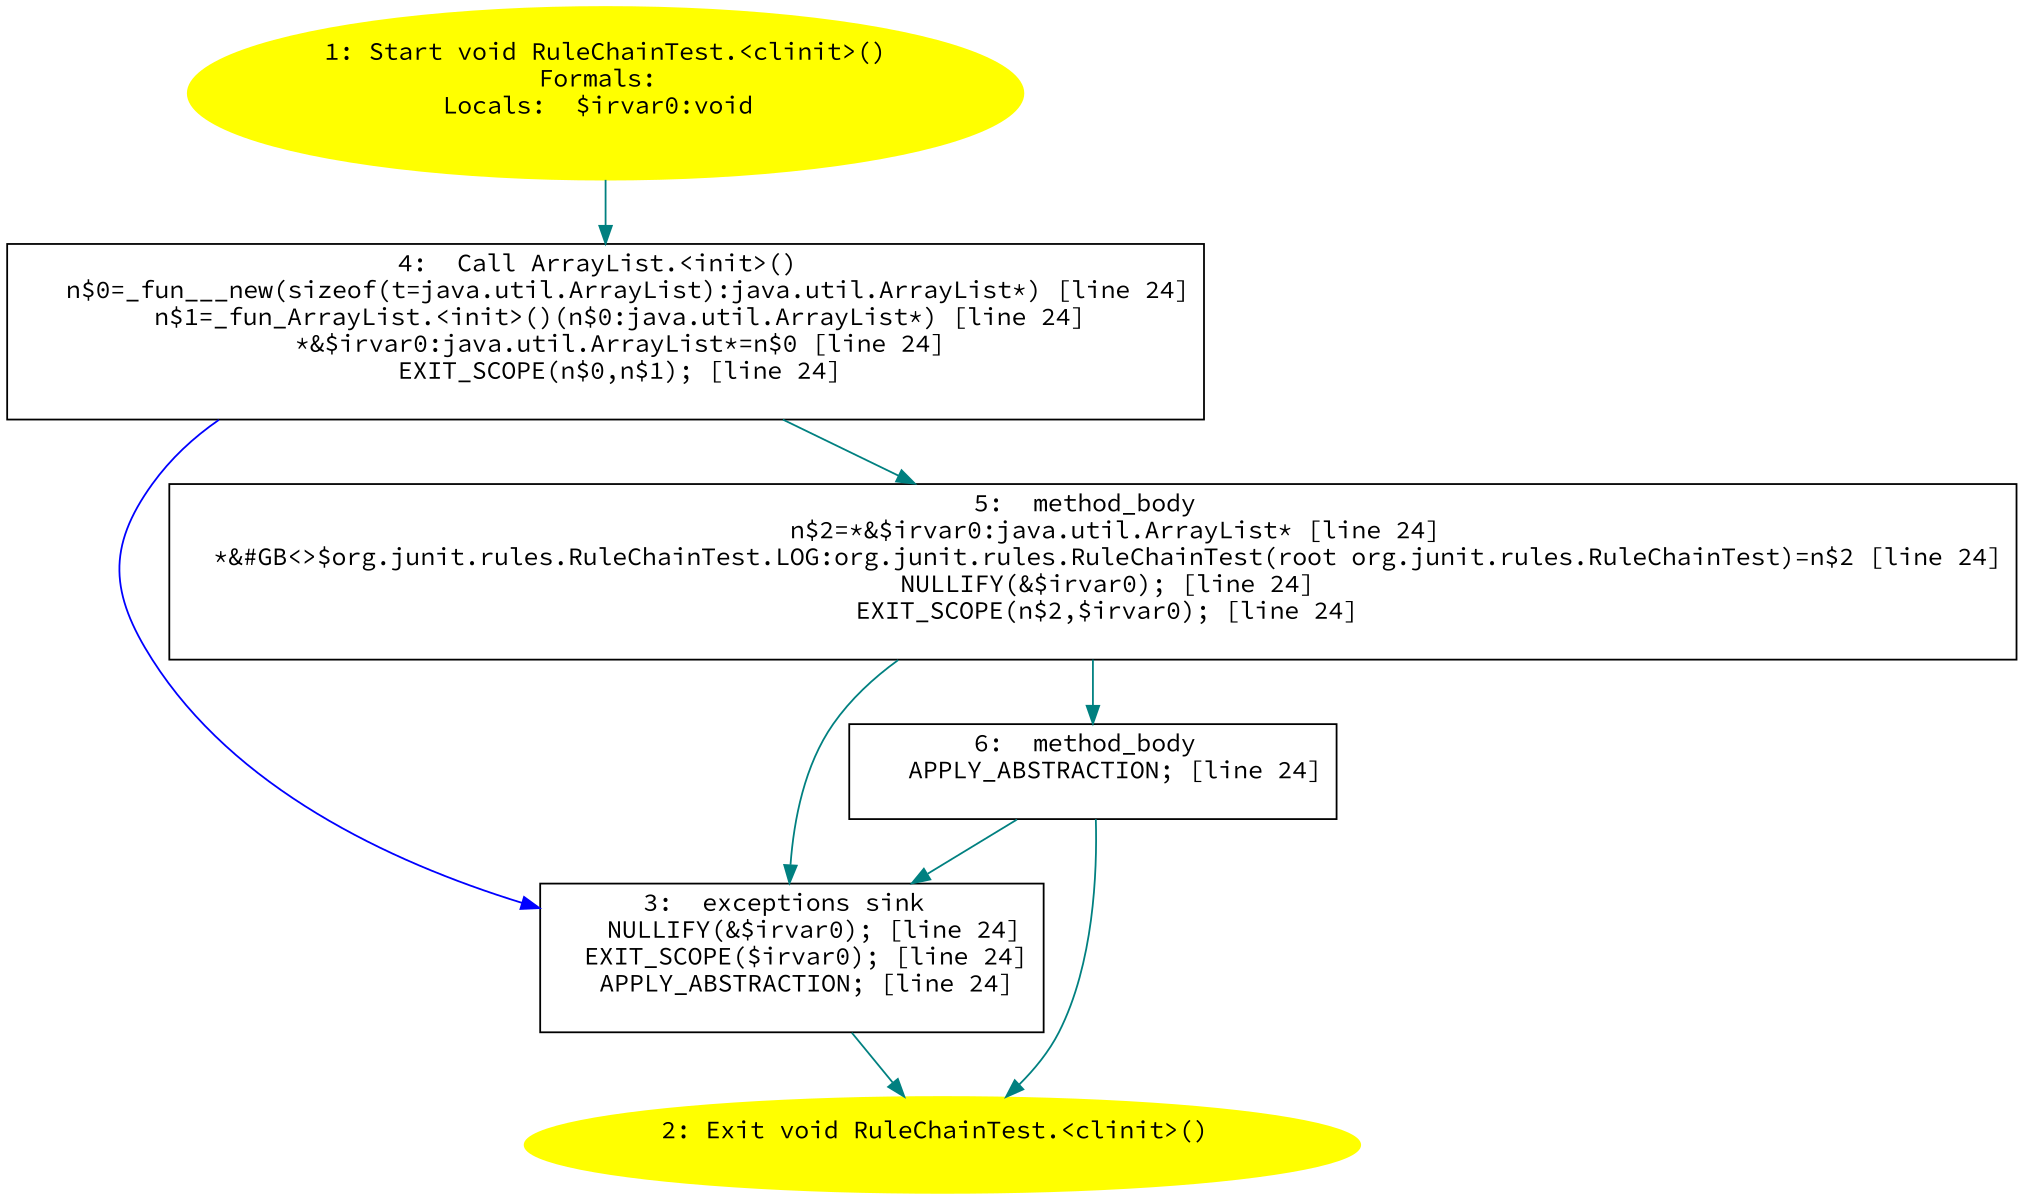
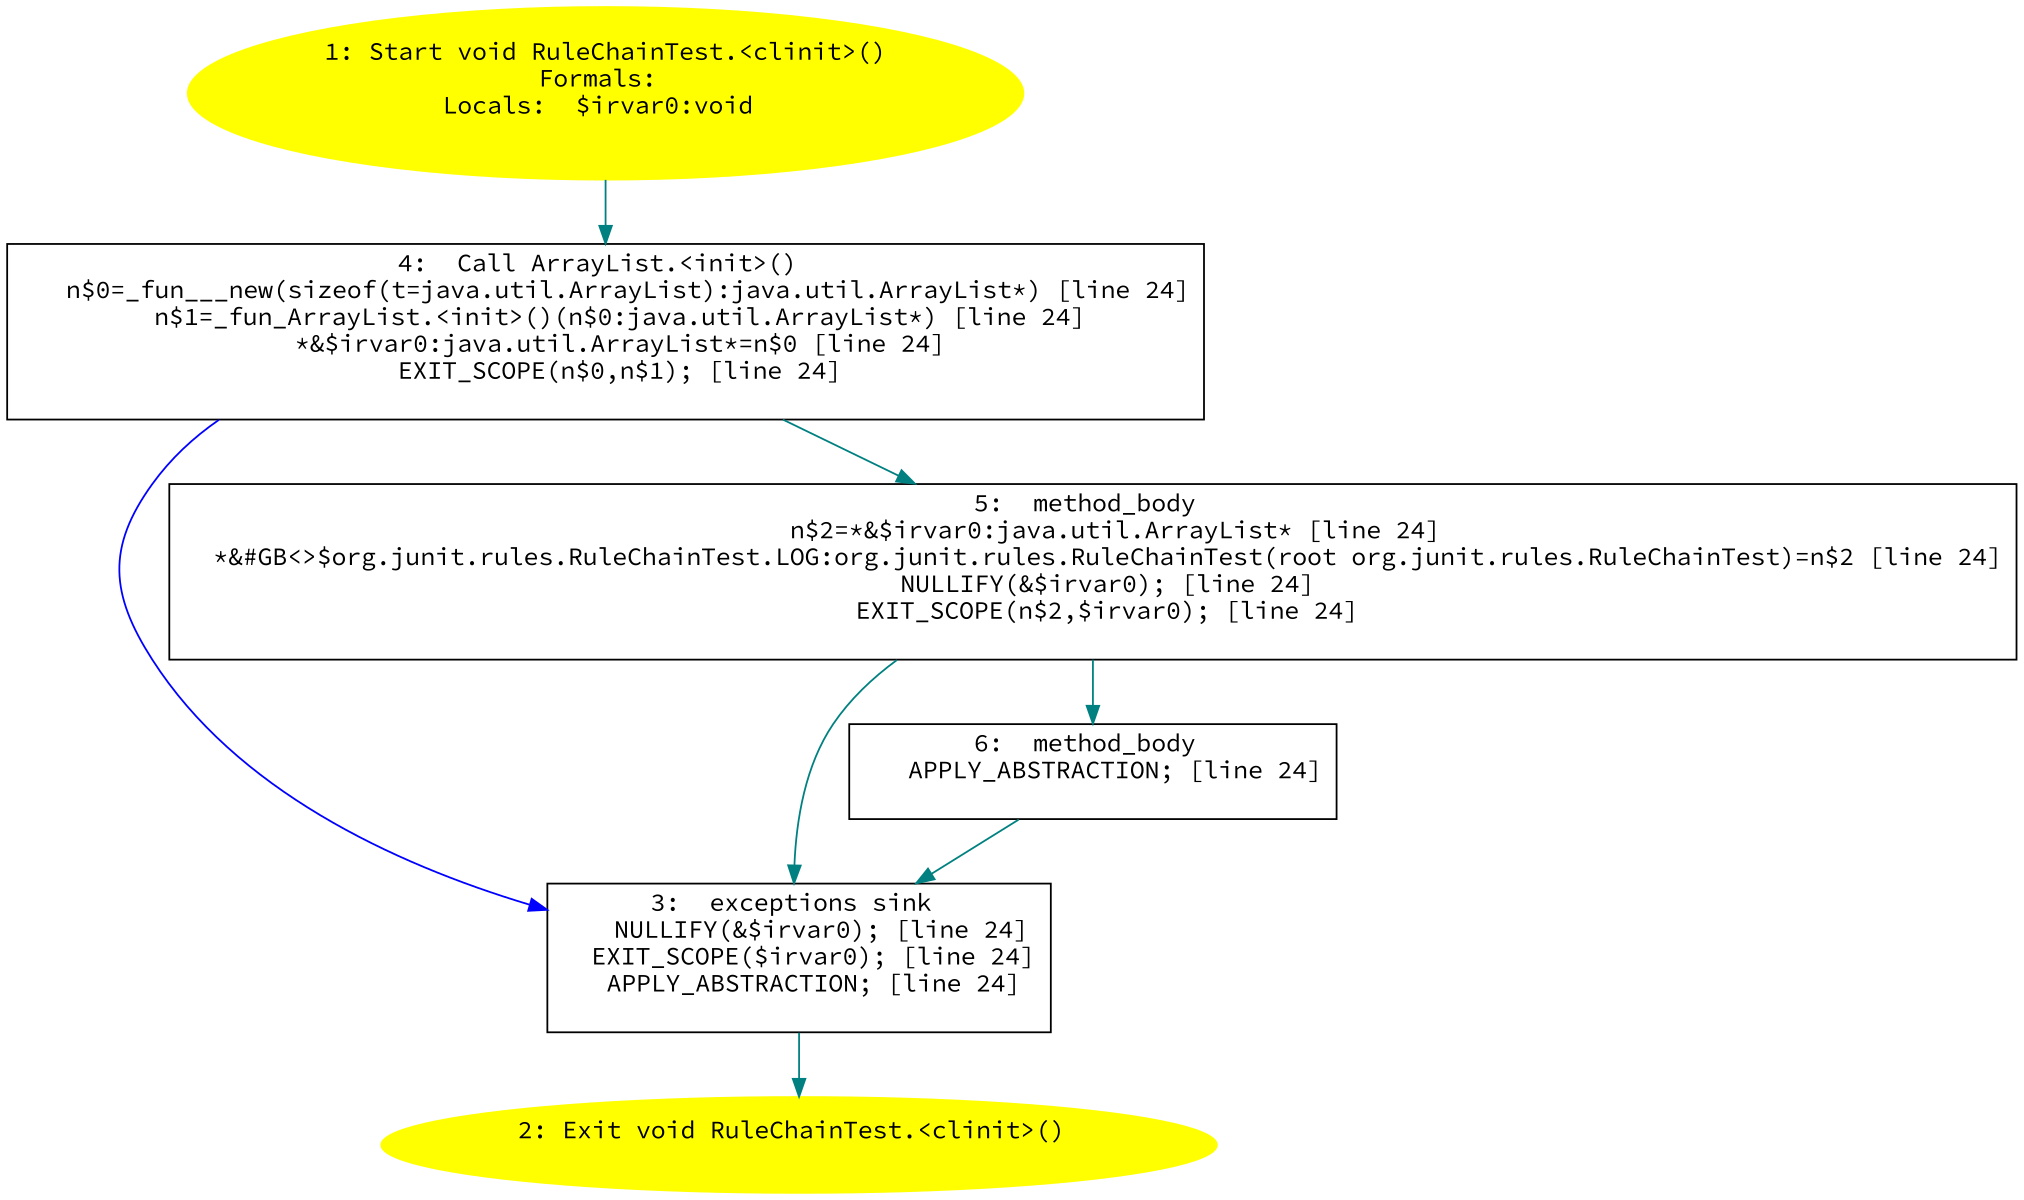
edge "6:  method_body APPLY_ABSTRACTION; [line 24]" -> "2: Exit void RuleChainTest.<clinit>()": removed
